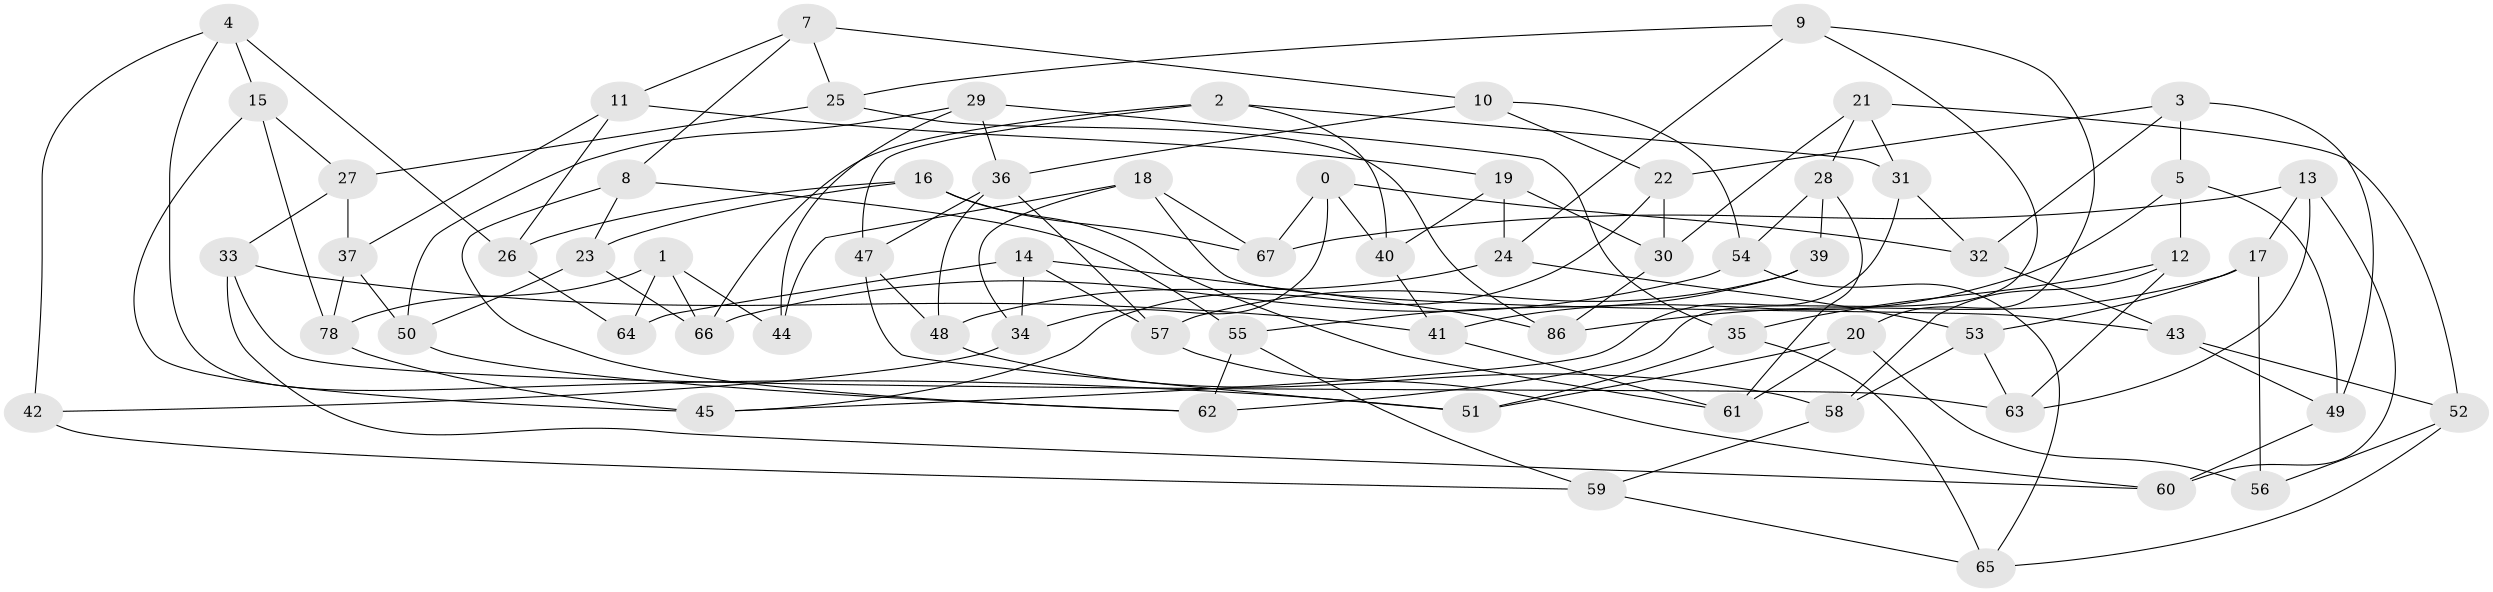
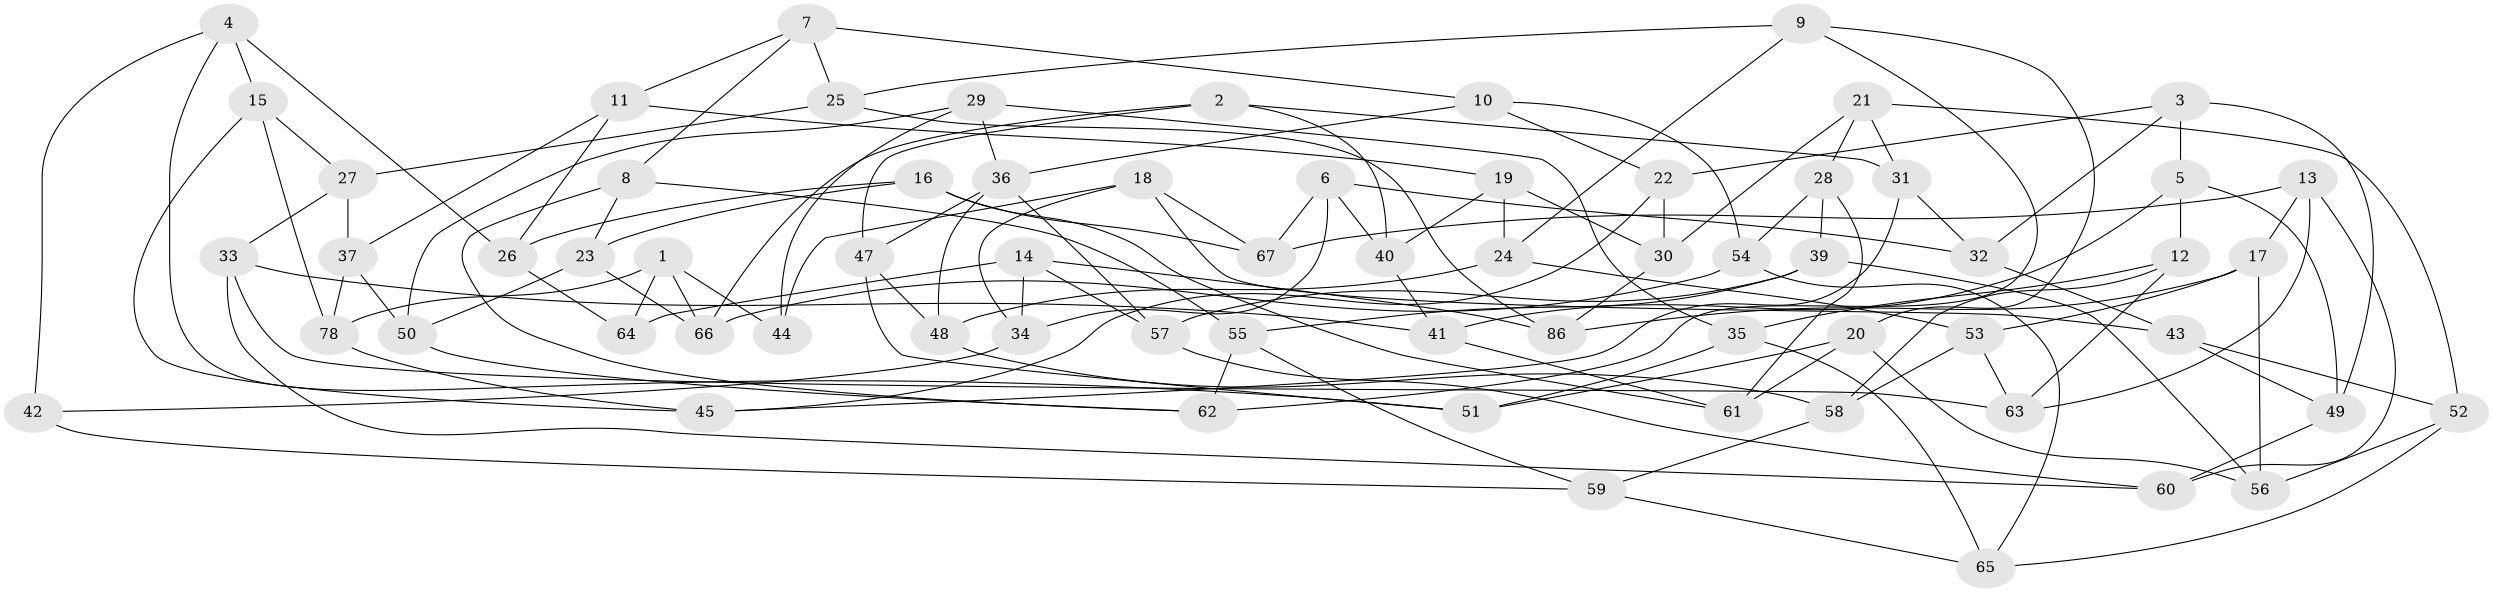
node "0": label "0" -> "6"
edge "39" -- "56": added
